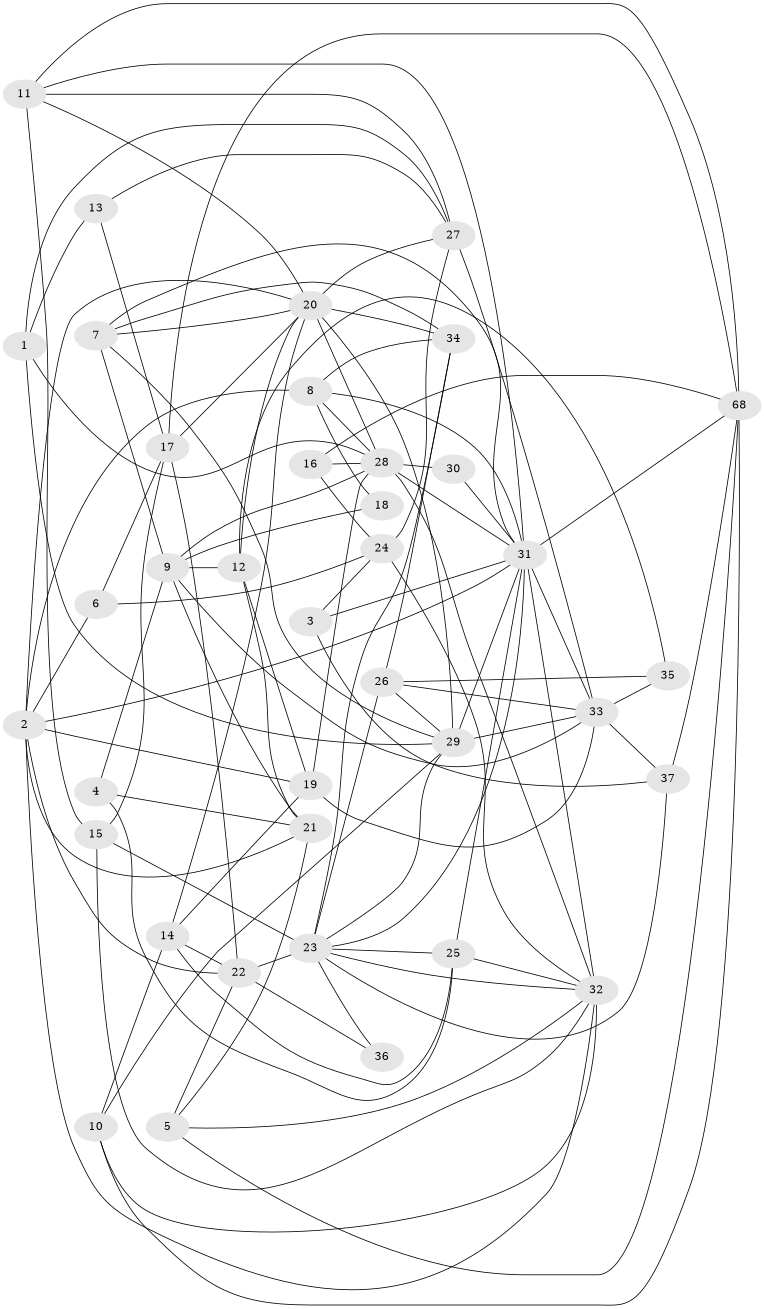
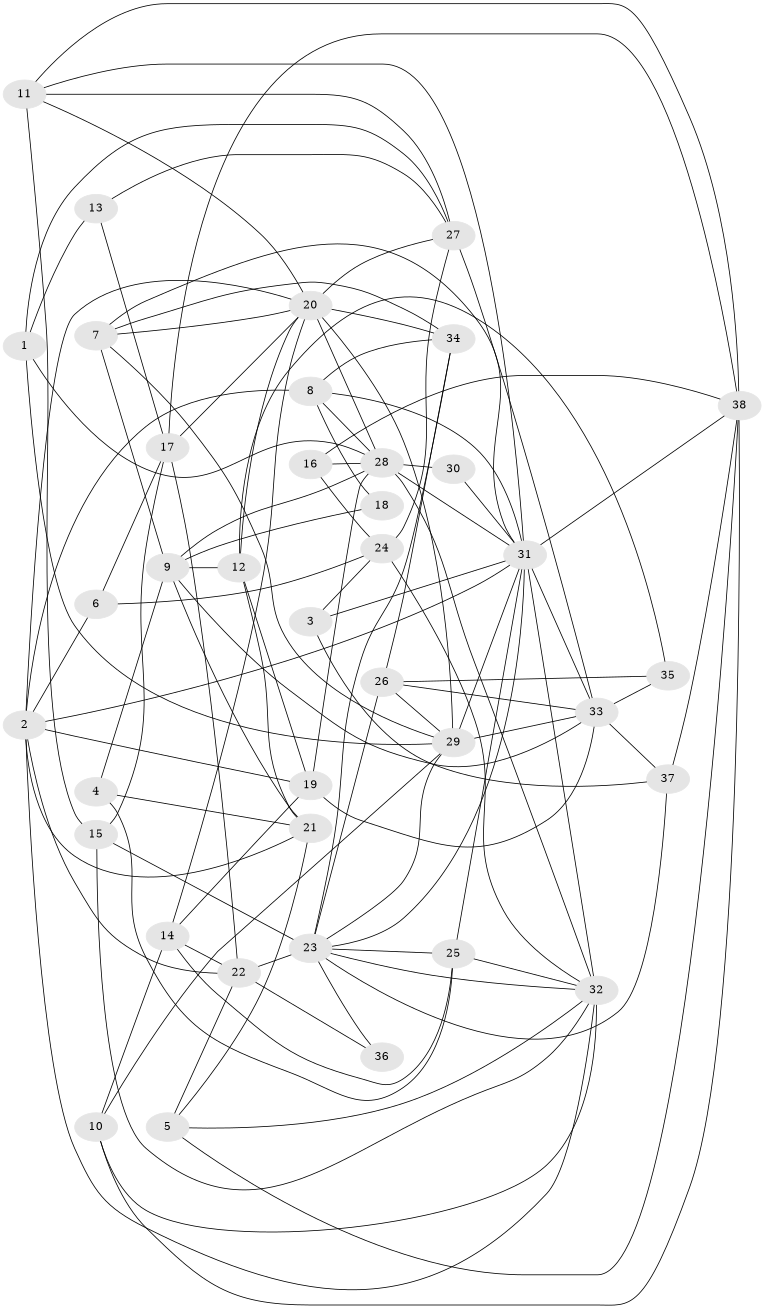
node "68": label "68" -> "38"
